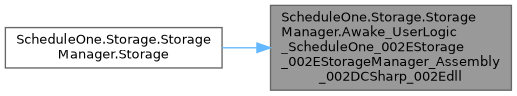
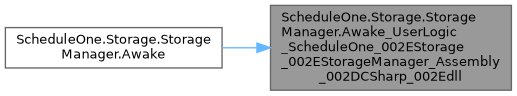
node "ScheduleOne.Storage.Storage Manager.Storage": label "ScheduleOne.Storage.Storage Manager.Storage" -> "ScheduleOne.Storage.Storage Manager.Awake"
